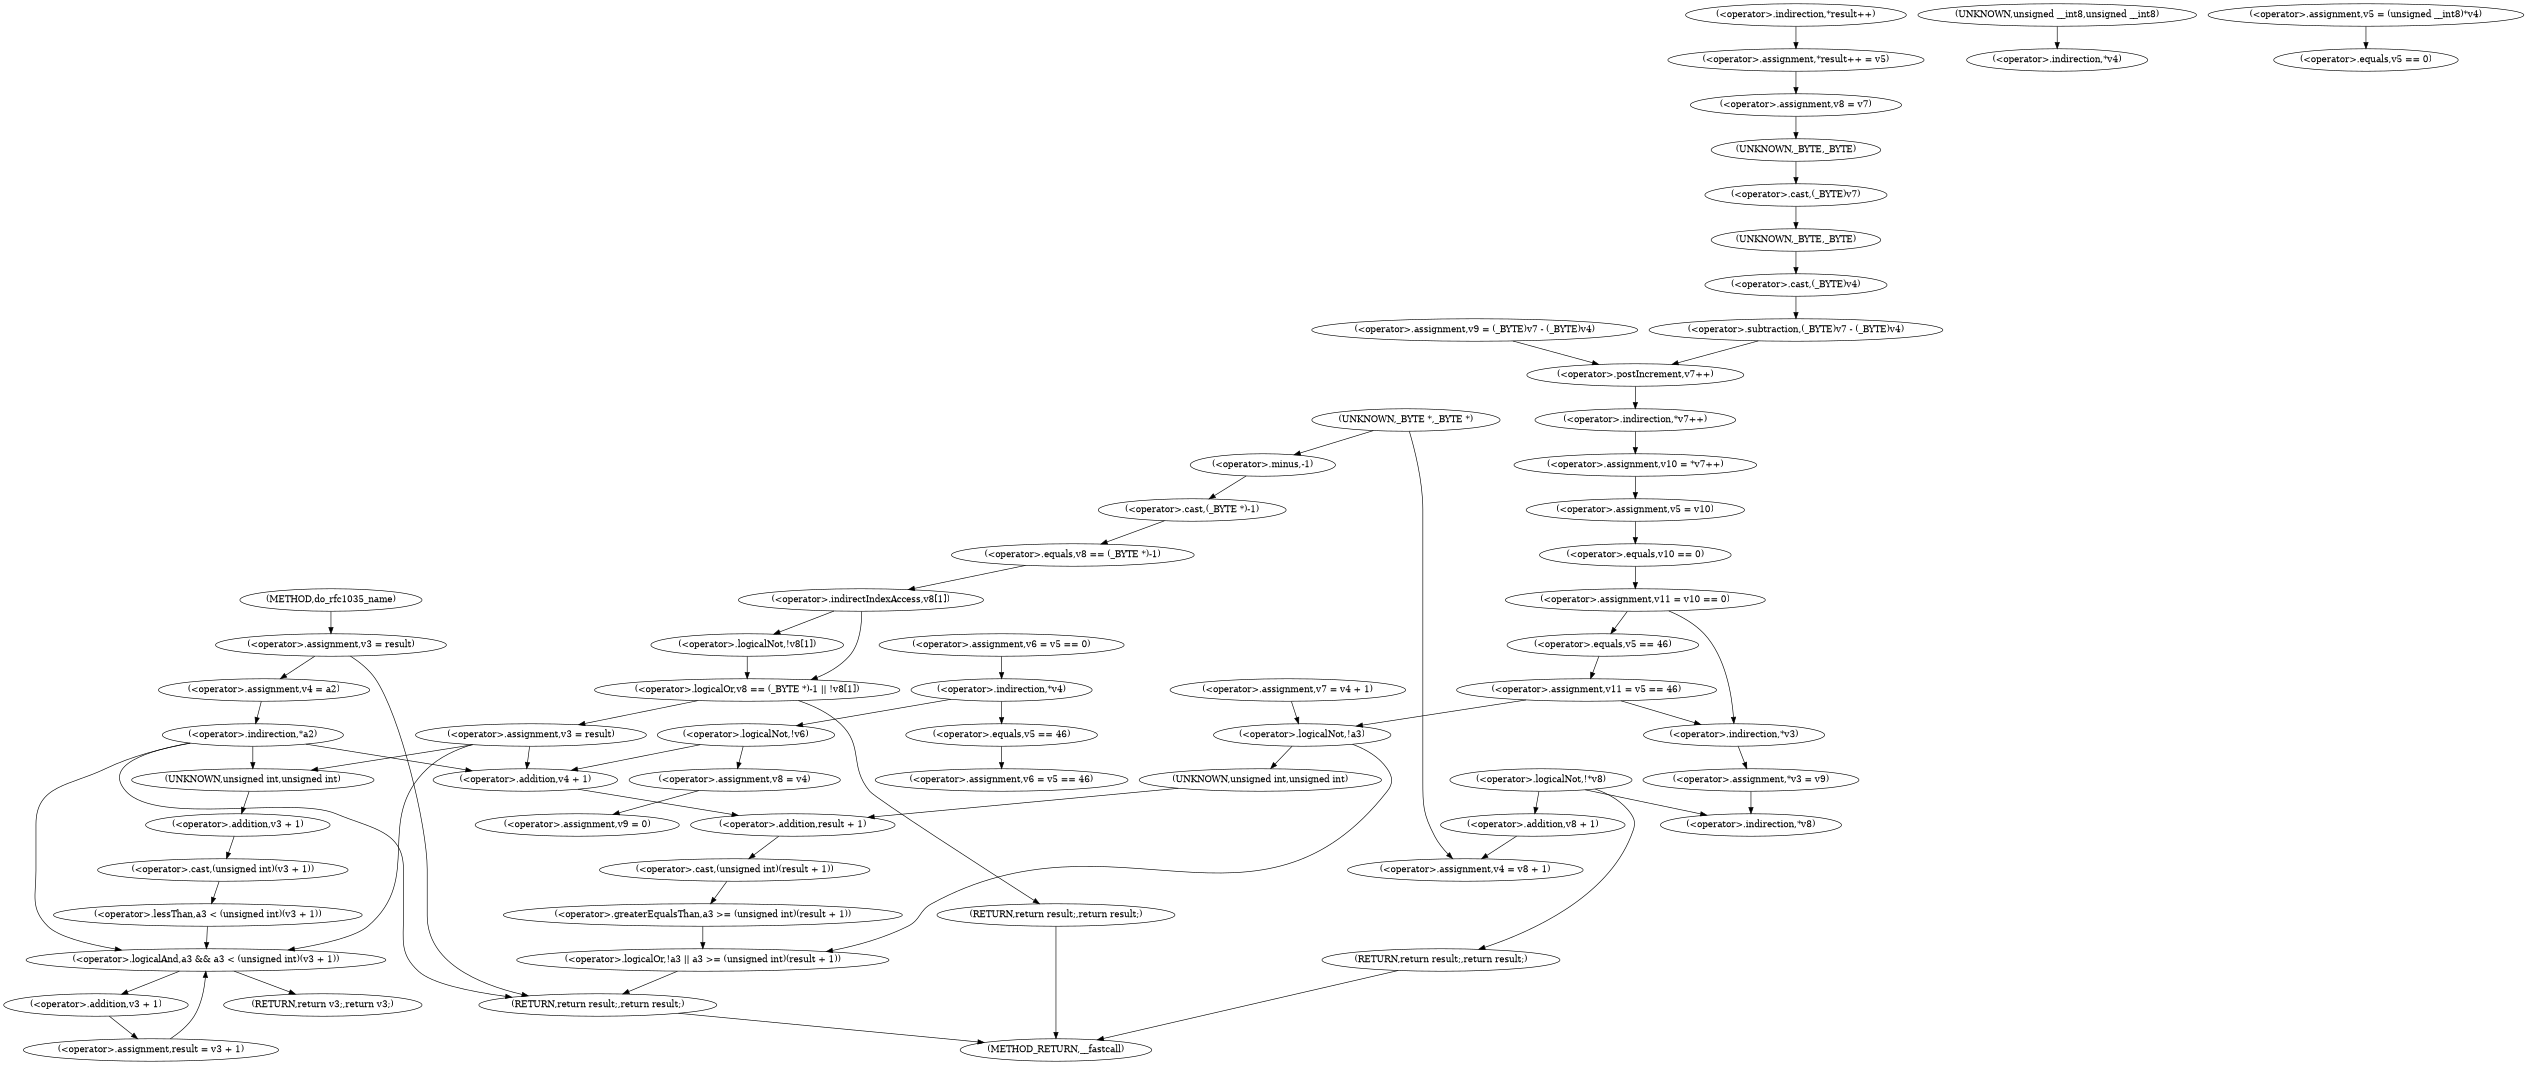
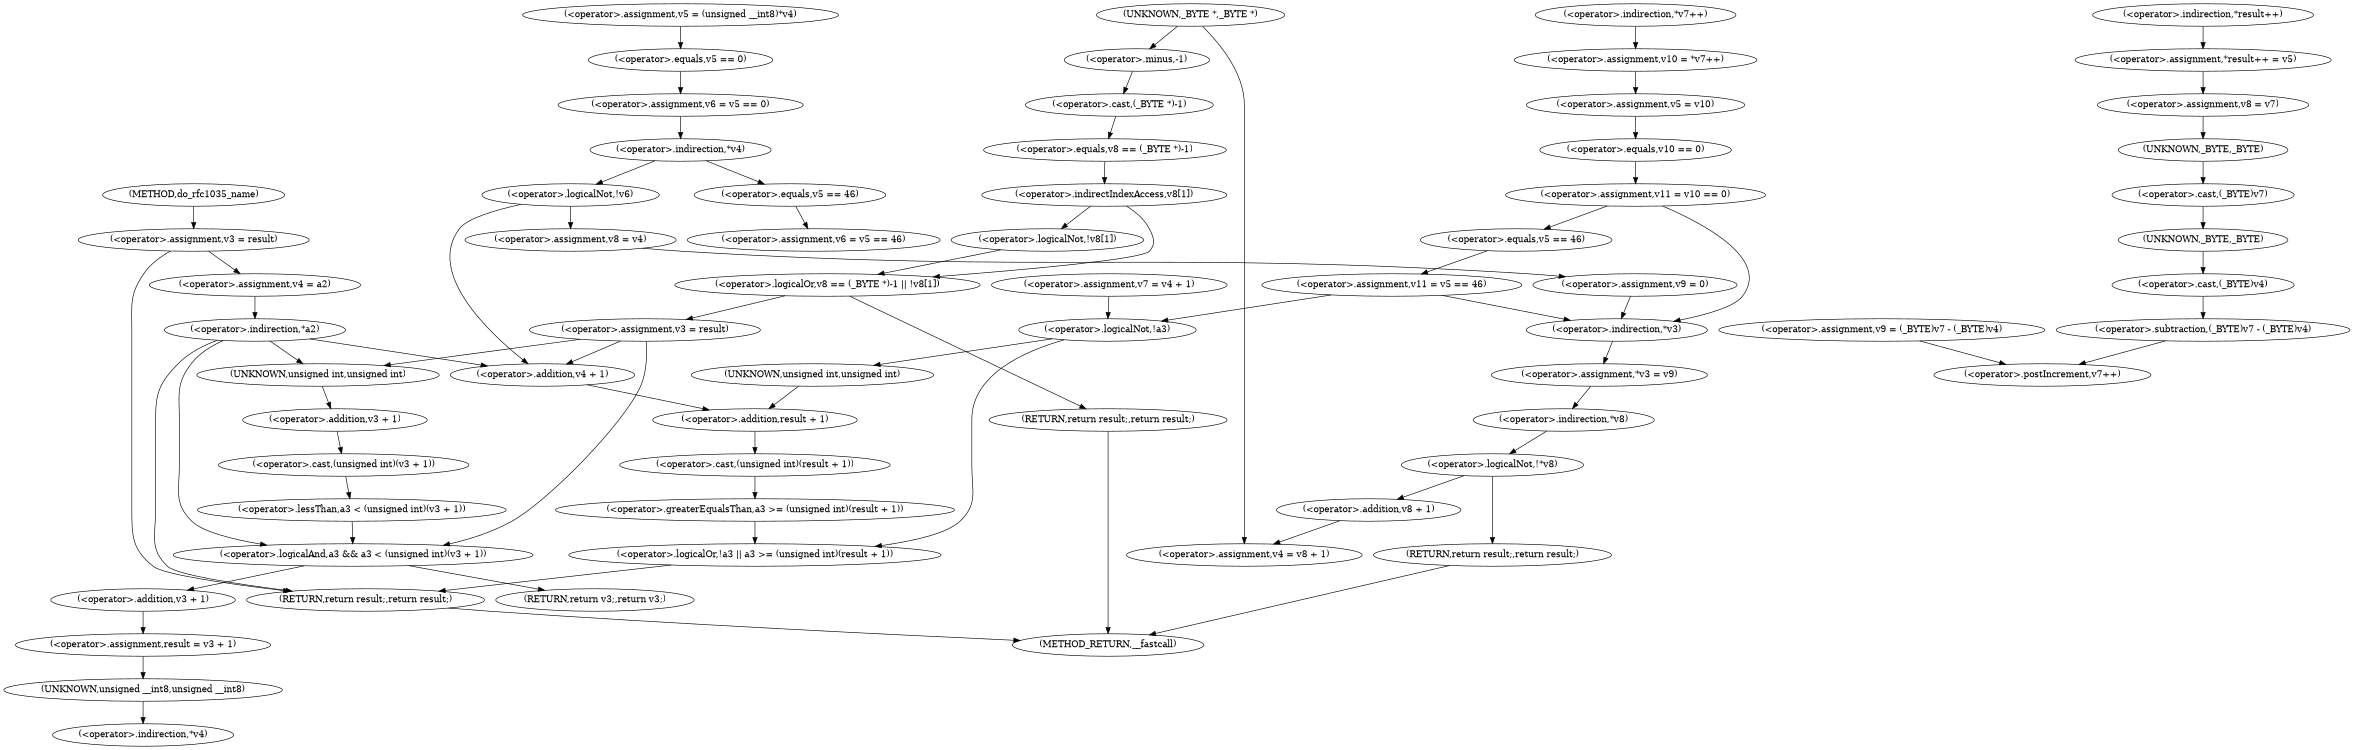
edge "(<operator>.equals,v5 == 0)" -> "(<operator>.assignment,v6 = v5 == 0)": added
edge "(<operator>.assignment,v9 = 0)" -> "(<operator>.indirection,*v3)": added
edge "(<operator>.postIncrement,v7++)" -> "(<operator>.indirection,*v7++)": removed
edge "(<operator>.logicalNot,!*v8)" -> "(<operator>.indirection,*v8)": reversed
edge "(<operator>.assignment,result = v3 + 1)" -> "(<operator>.logicalAnd,a3 && a3 < (unsigned int)(v3 + 1))": now "(<operator>.assignment,result = v3 + 1)" -> "(UNKNOWN,unsigned __int8,unsigned __int8)"
